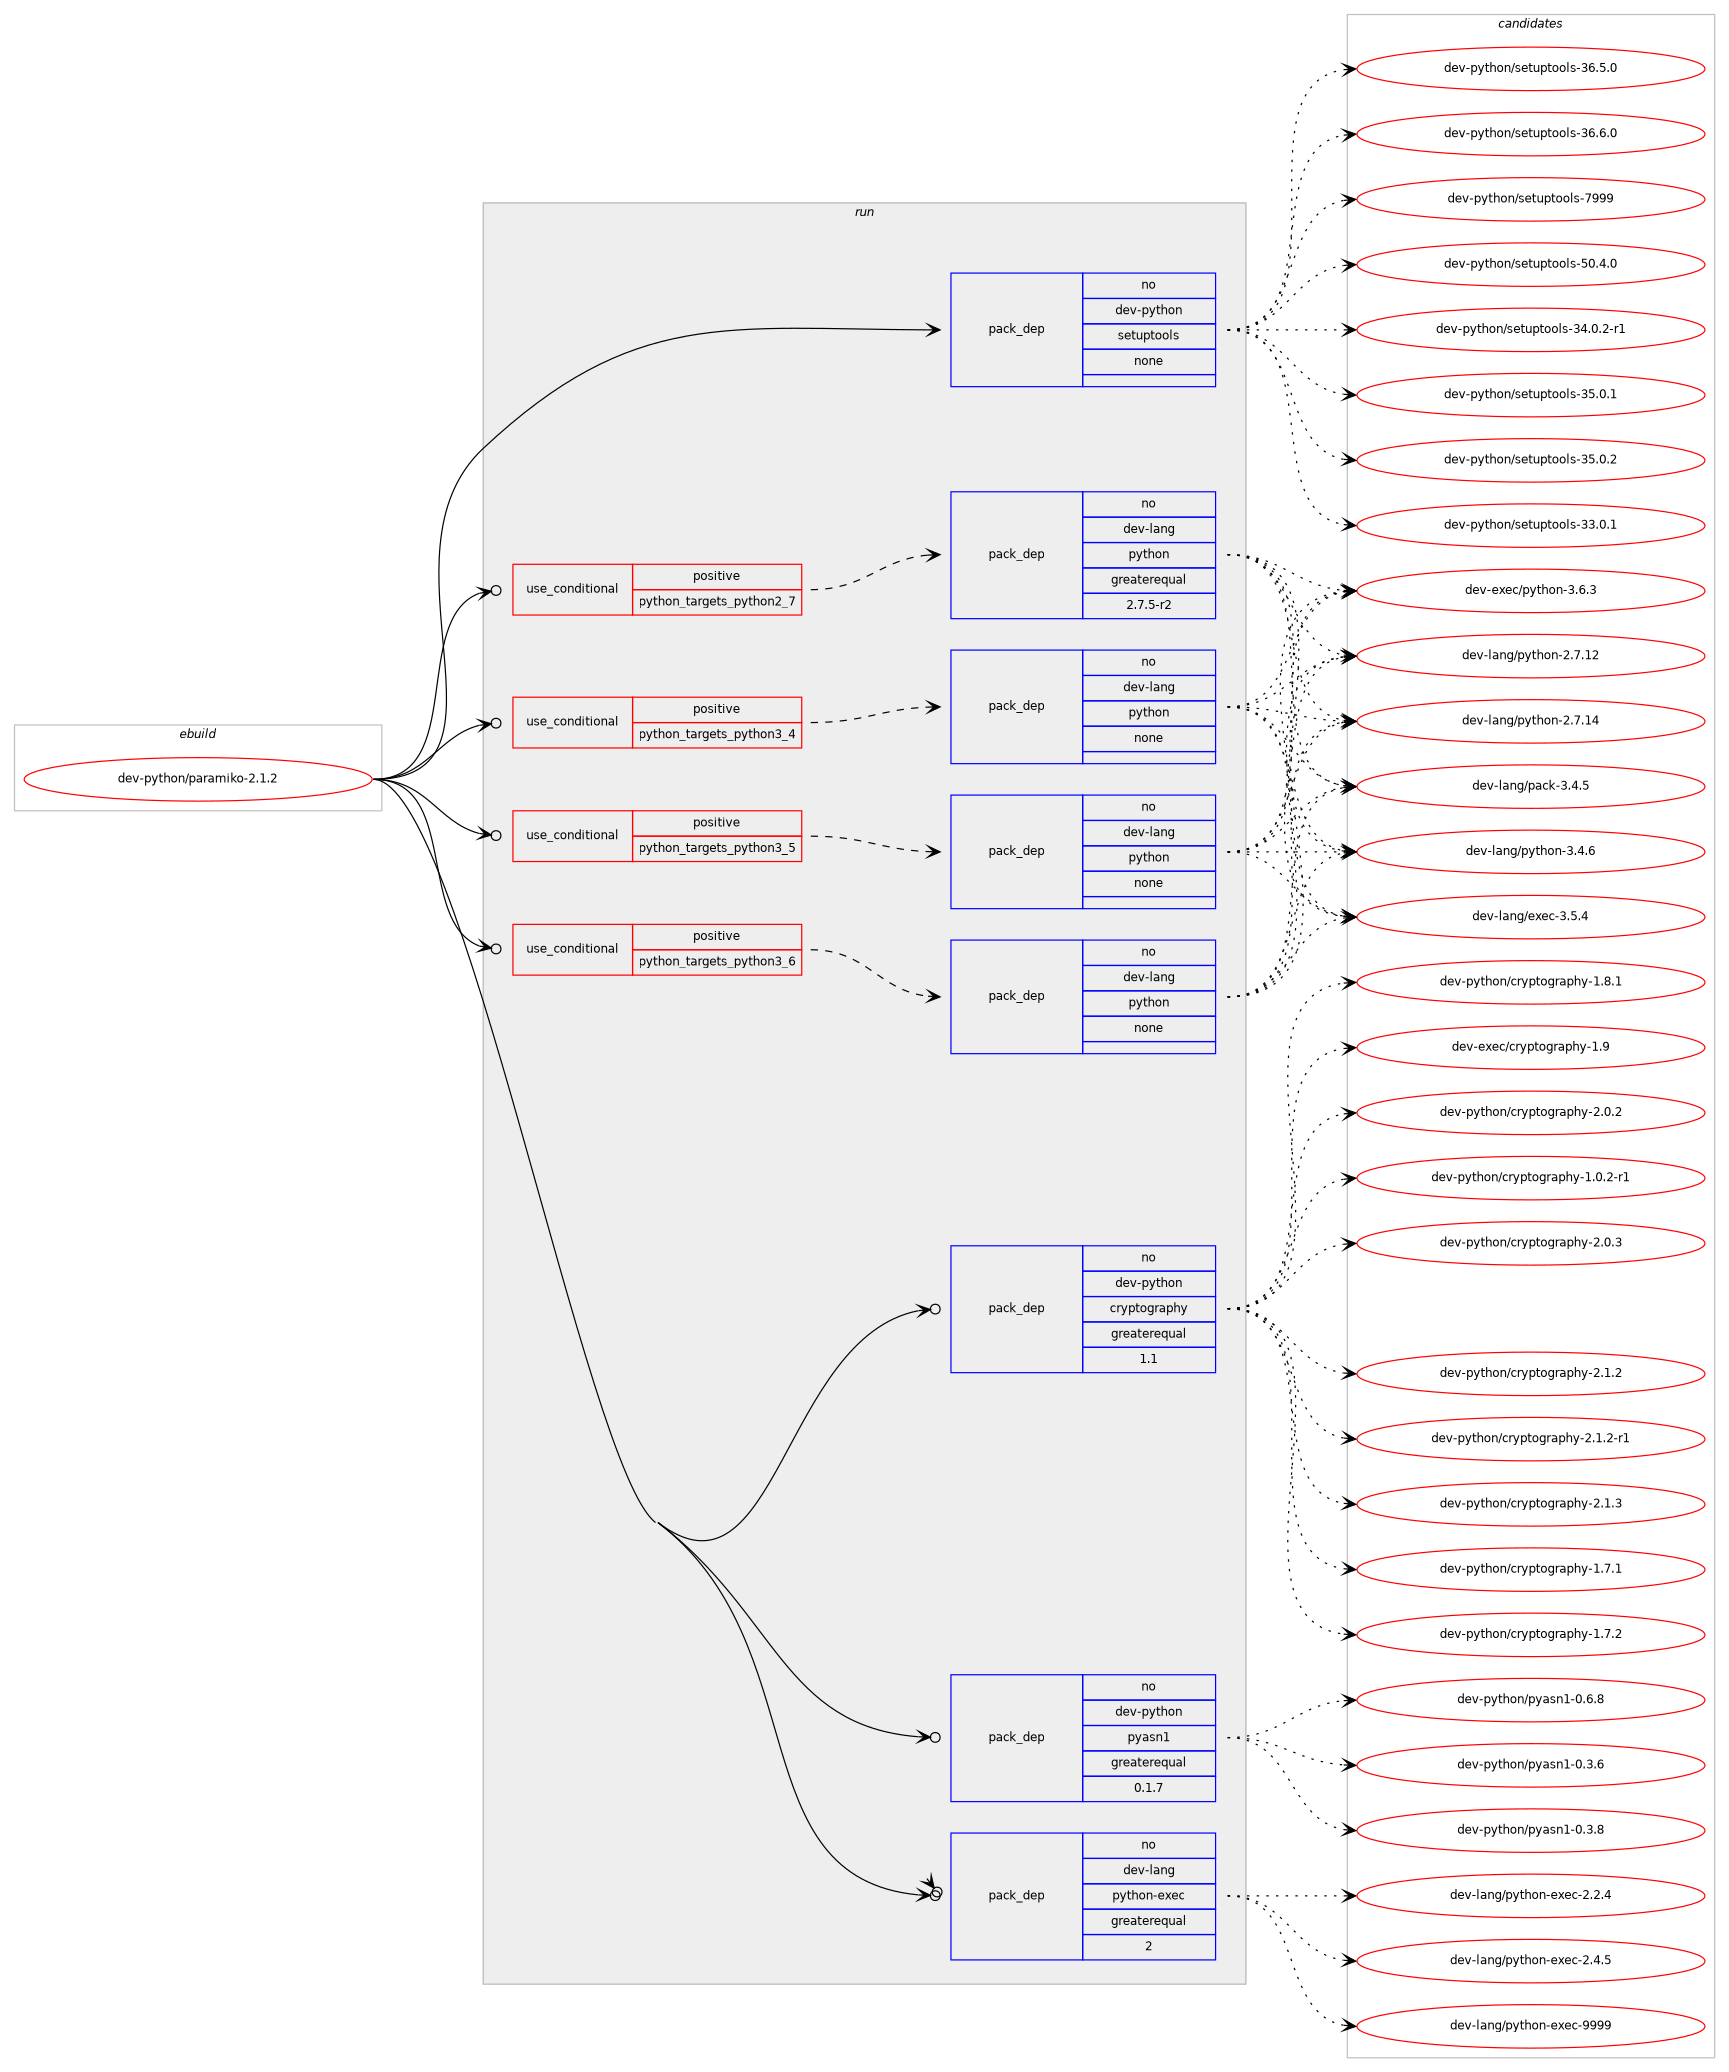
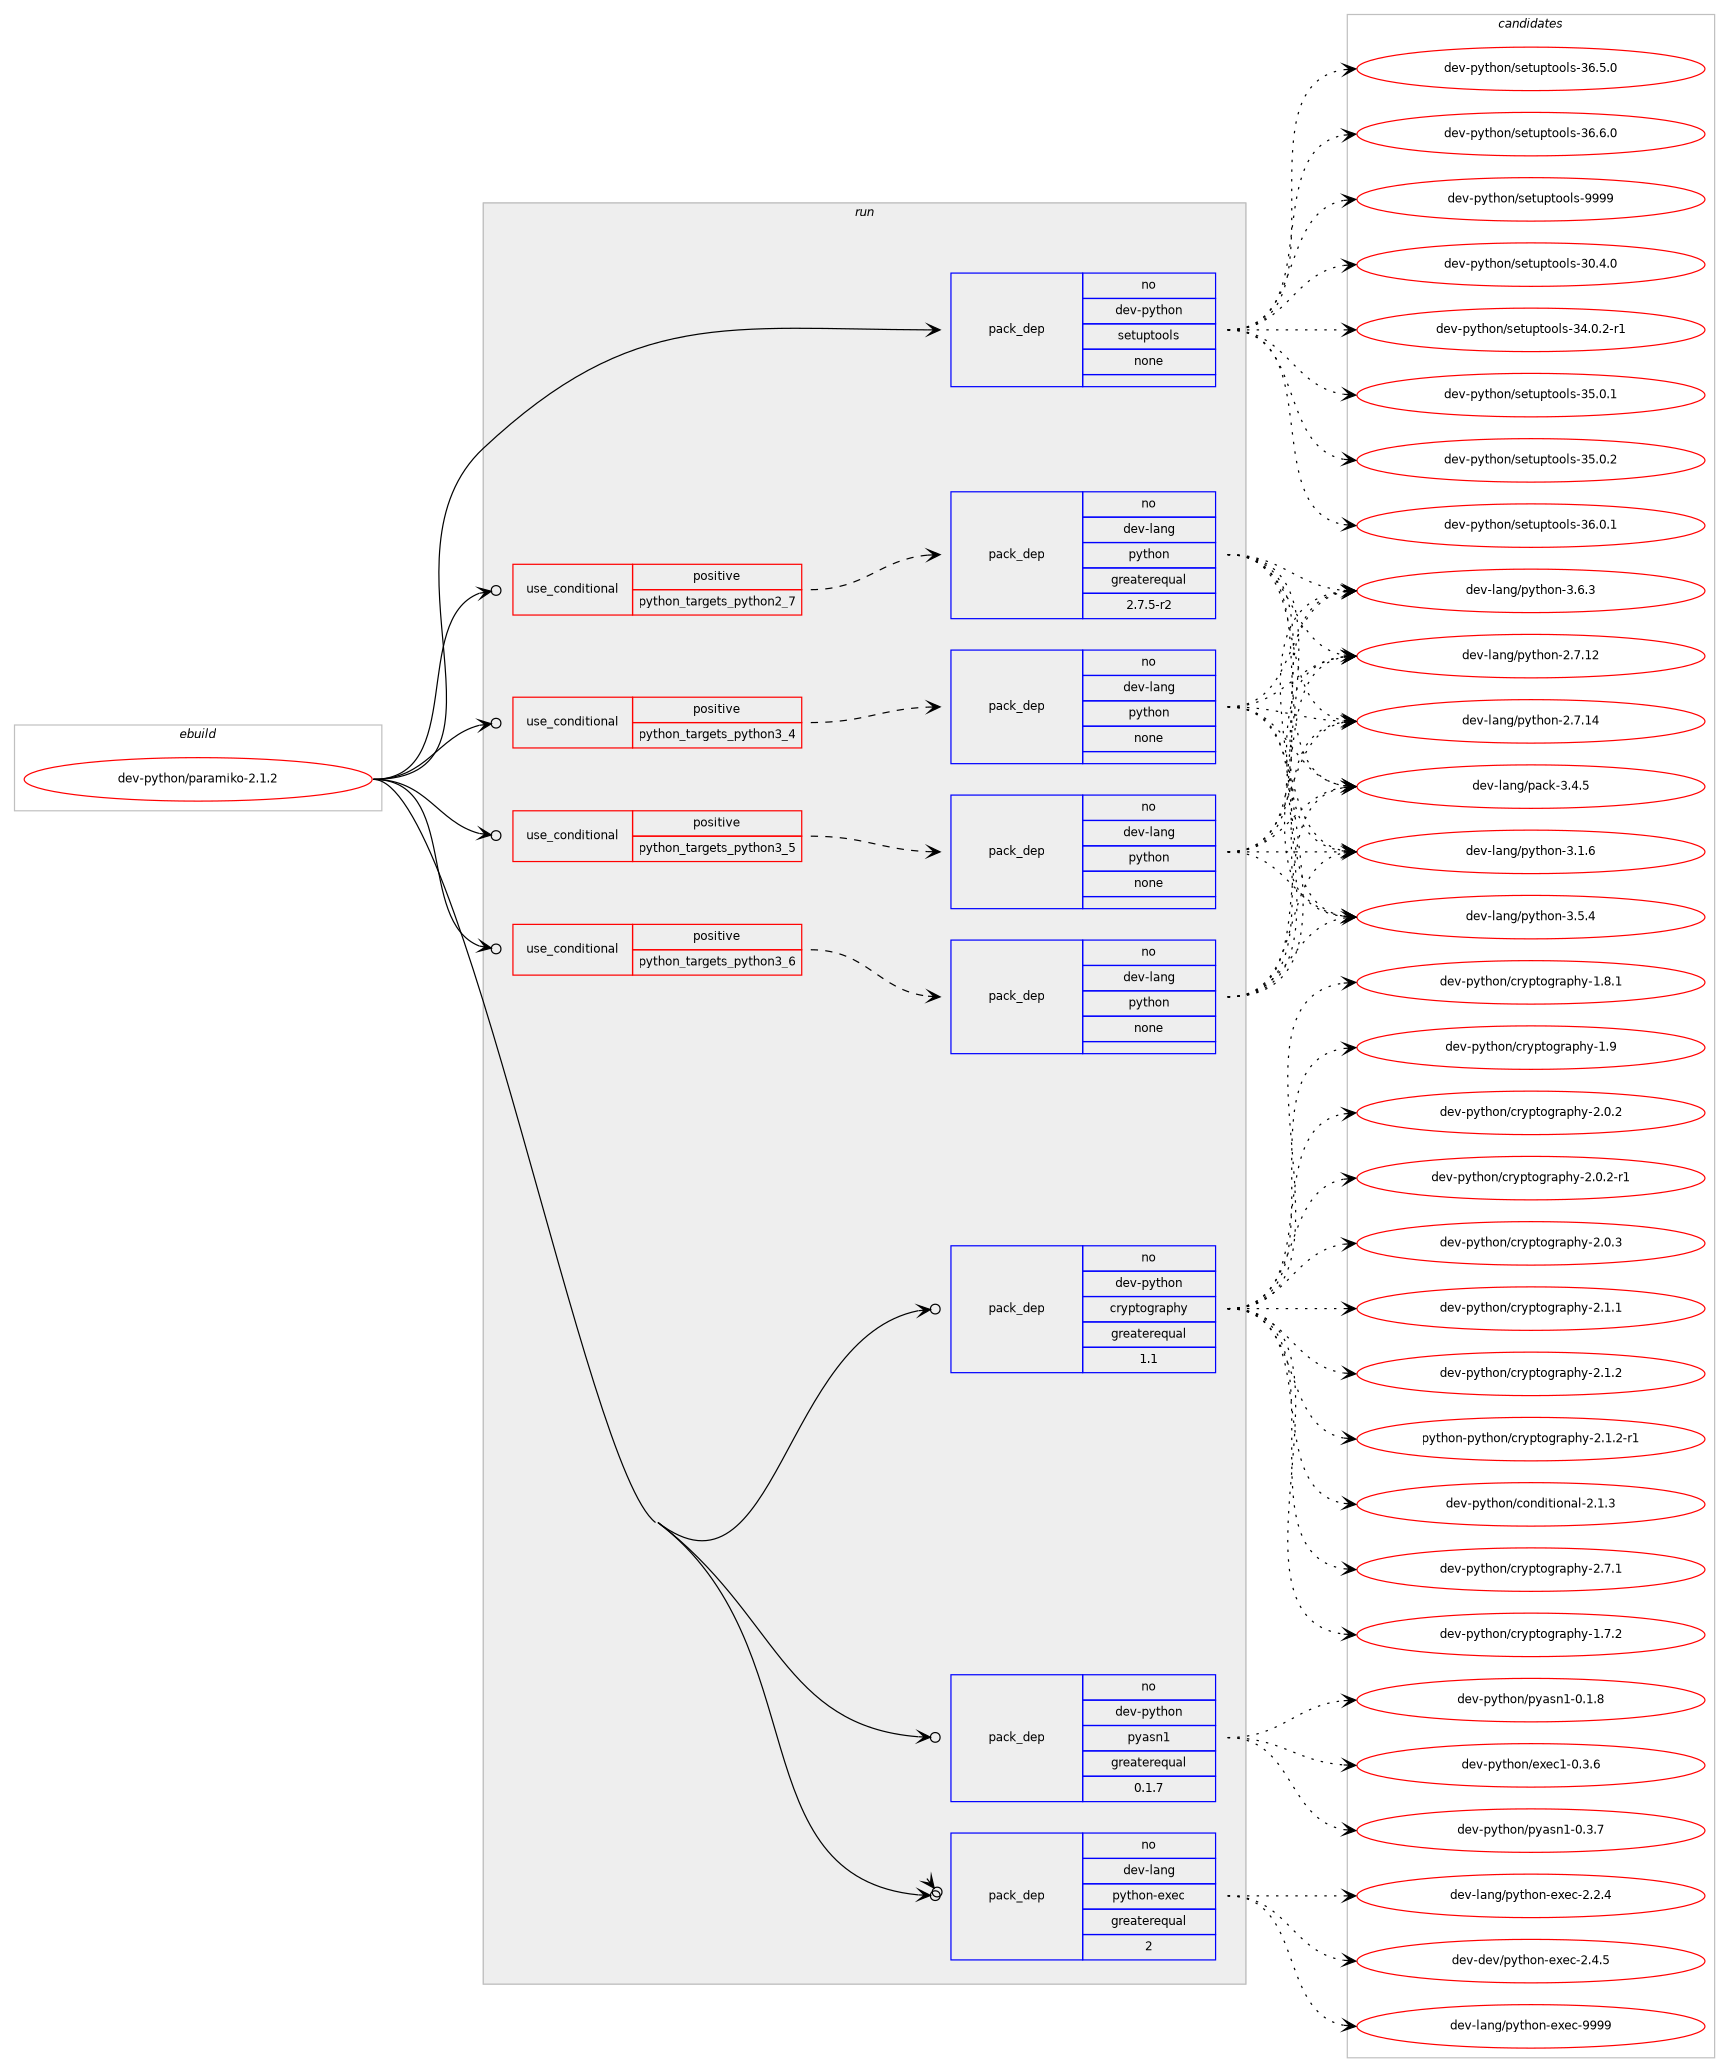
node "dev-python/setuptools-7999": label "dev-python/setuptools-7999" -> "dev-python/setuptools-9999"
node "dev-python/setuptools-50.4.0": label "dev-python/setuptools-50.4.0" -> "dev-python/setuptools-30.4.0"
node "dev-python/setuptools-33.0.1": label "dev-python/setuptools-33.0.1" -> "dev-python/setuptools-36.0.1"
node "dev-exec/python-3.6.3": label "dev-exec/python-3.6.3" -> "dev-lang/python-3.6.3"
node "dev-lang/python-3.4.6": label "dev-lang/python-3.4.6" -> "dev-lang/python-3.1.6"
node "dev-lang/exec-3.5.4": label "dev-lang/exec-3.5.4" -> "dev-lang/python-3.5.4"
node "dev-exec/cryptography-1.9": label "dev-exec/cryptography-1.9" -> "dev-python/cryptography-1.9"
node "dev-python/cryptography-1.0.2-r1": label "dev-python/cryptography-1.0.2-r1" -> "dev-python/cryptography-2.0.2-r1"
node "dev-python/cryptography-2.1.1": added
node "dev-python/cryptography-2.1.2-r1": label "dev-python/cryptography-2.1.2-r1" -> "python-python/cryptography-2.1.2-r1"
node "dev-python/cryptography-2.1.3": label "dev-python/cryptography-2.1.3" -> "dev-python/conditional-2.1.3"
node "dev-python/cryptography-1.7.1": label "dev-python/cryptography-1.7.1" -> "dev-python/cryptography-2.7.1"
node "dev-python/pyasn1-0.6.8": label "dev-python/pyasn1-0.6.8" -> "dev-python/pyasn1-0.1.8"
node "dev-python/pyasn1-0.3.6": label "dev-python/pyasn1-0.3.6" -> "dev-python/exec1-0.3.6"
node "dev-python/pyasn1-0.3.8": label "dev-python/pyasn1-0.3.8" -> "dev-python/pyasn1-0.3.7"
node "dev-lang/python-exec-2.4.5": label "dev-lang/python-exec-2.4.5" -> "dev-dev/python-exec-2.4.5"
